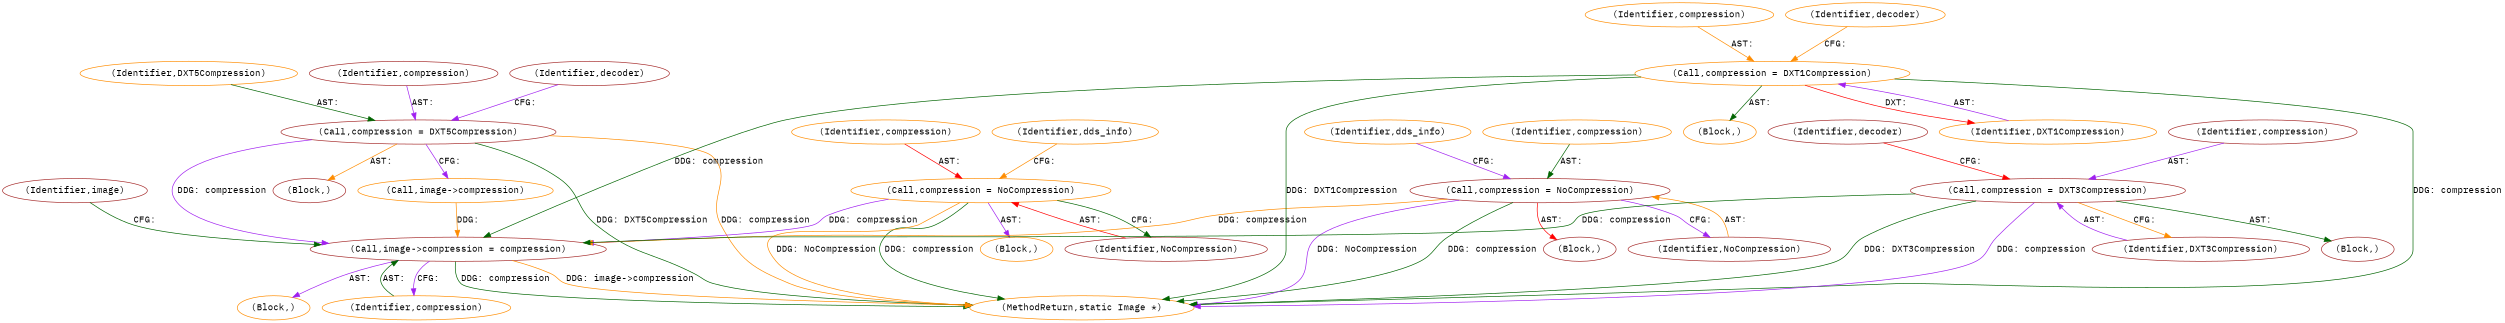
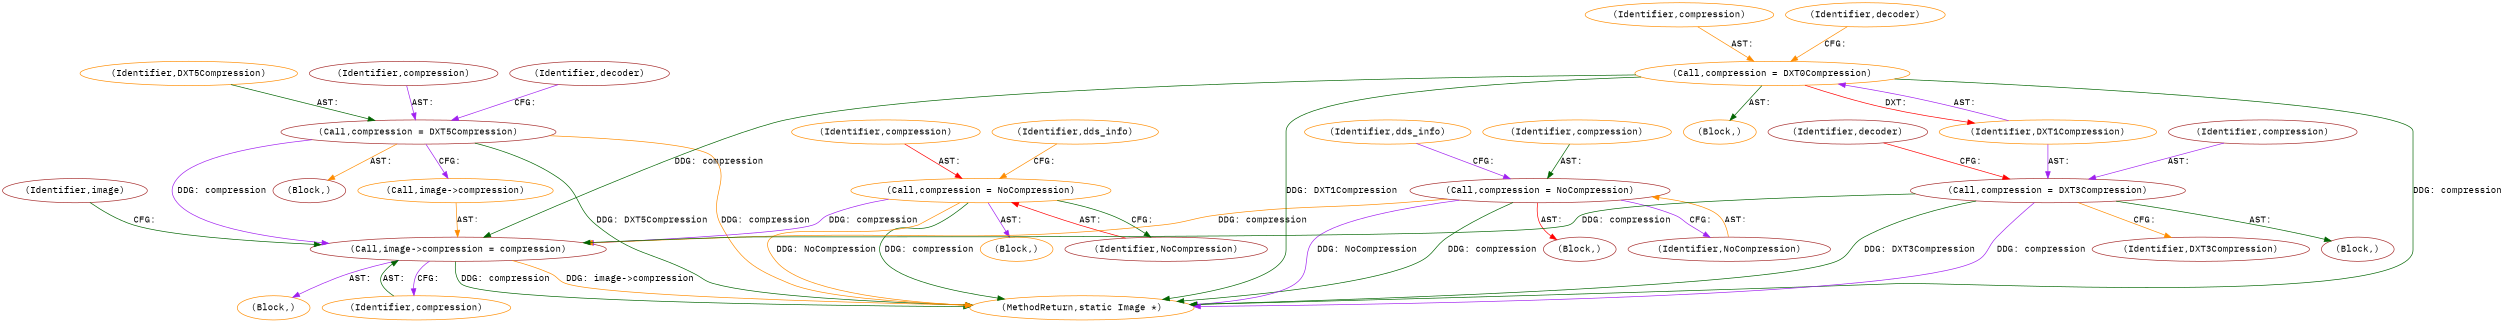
node "(Call,compression = DXT1Compression)": label "(Call,compression = DXT1Compression)" -> "(Call,compression = DXT0Compression)"
edge "(Call,image->compression)" -> "(Call,image->compression = compression)": label "DDG: " -> "AST: "
edge "(Identifier,DXT3Compression)" -> "(Call,compression = DXT3Compression)": now "(Identifier,DXT1Compression)" -> "(Call,compression = DXT3Compression)"
